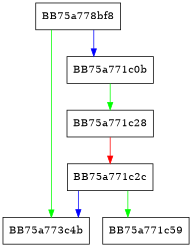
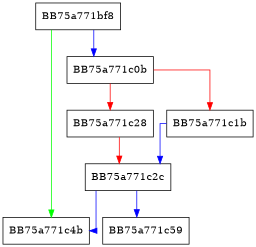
node "BB75a778bf8": label "BB75a778bf8" -> "BB75a771bf8"
edge "BB75a771c0b" -> "BB75a771c28": color green -> red
node "BB75a771c1b": added
edge "BB75a771c2c" -> "BB75a771c59": color green -> blue
node "BB75a773c4b": label "BB75a773c4b" -> "BB75a771c4b"
